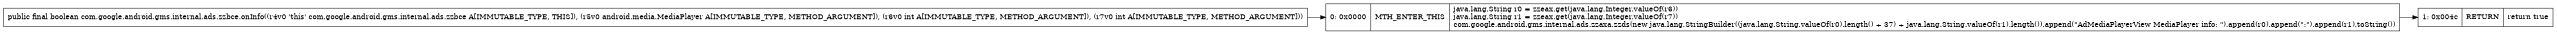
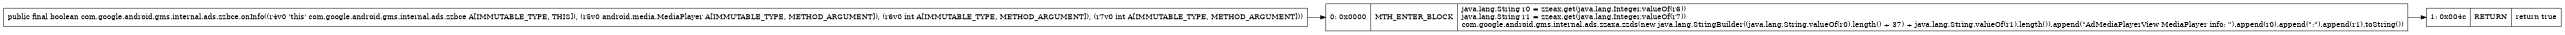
node "0: 0x0000": text "MTH_ENTER_THIS" -> "MTH_ENTER_BLOCK"
